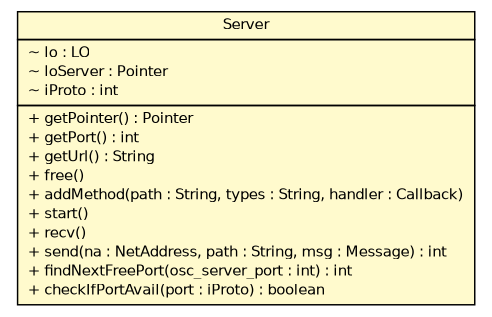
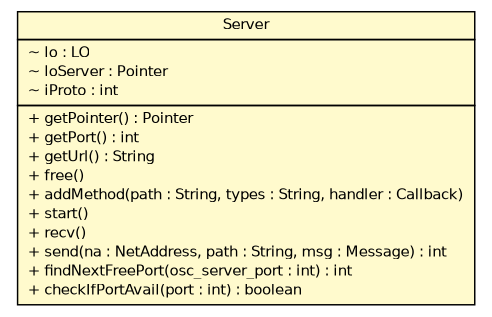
node "Server": text "+ checkIfPortAvail(port : iProto) : boolean" -> "+ checkIfPortAvail(port : int) : boolean"
